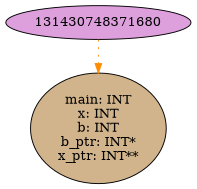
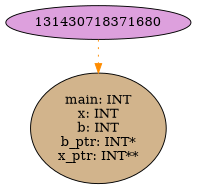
node "131430748371680": label "131430748371680" -> "131430718371680"
